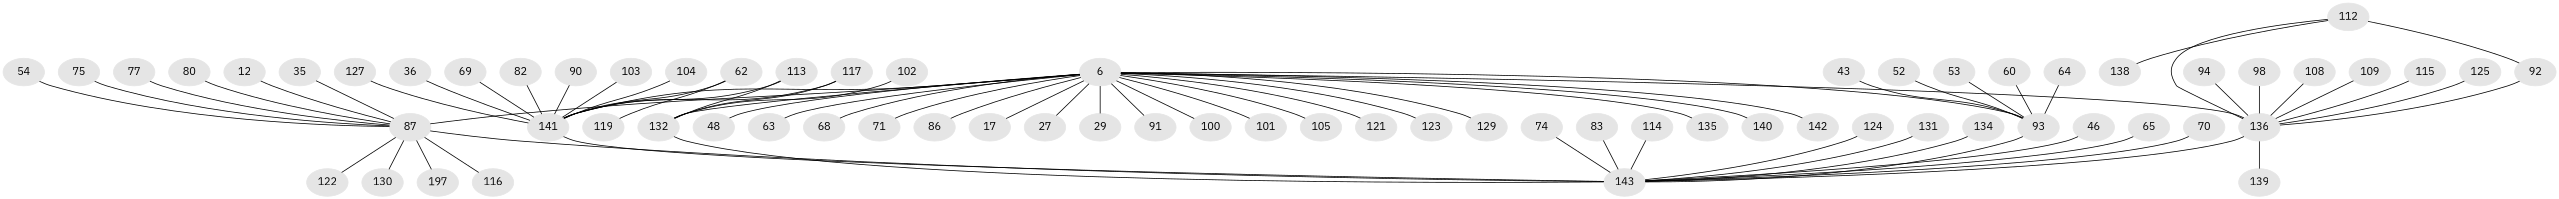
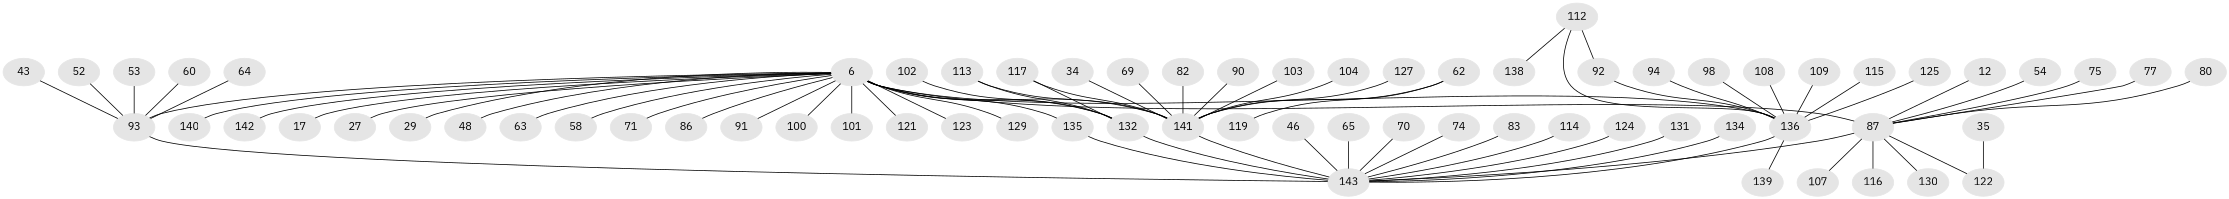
node "36": label "36" -> "34"
edge "35" -- "87": now "35" -- "122"
node "68": label "68" -> "58"
node "105": removed
edge "135" -- "143": added
node "197": label "197" -> "107"
